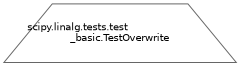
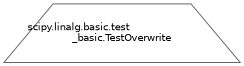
node "scipy.linalg.tests.test _basic.TestOverwrite": label "scipy.linalg.tests.test _basic.TestOverwrite" -> "scipy.linalg.basic.test _basic.TestOverwrite"
